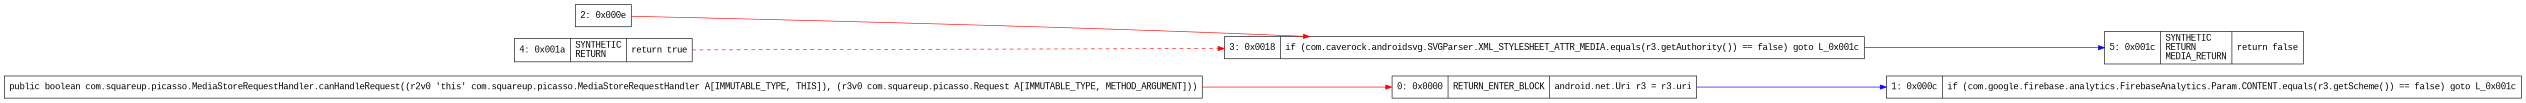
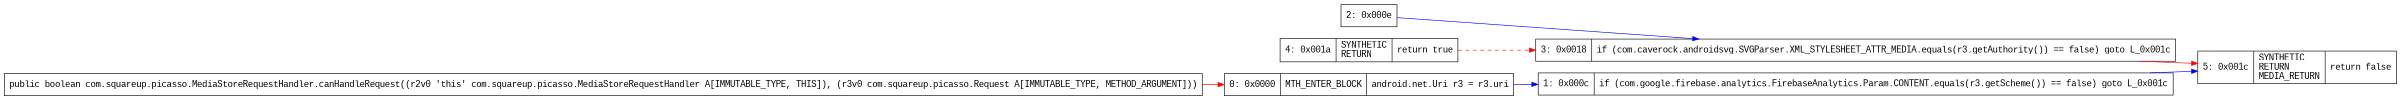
edge "2: 0x000e" -> "3: 0x0018": color red -> blue
edge "3: 0x0018" -> "5: 0x001c": color blue -> red
edge "1: 0x000c" -> "5: 0x001c": added
node "0: 0x0000": text "RETURN_ENTER_BLOCK" -> "MTH_ENTER_BLOCK"
